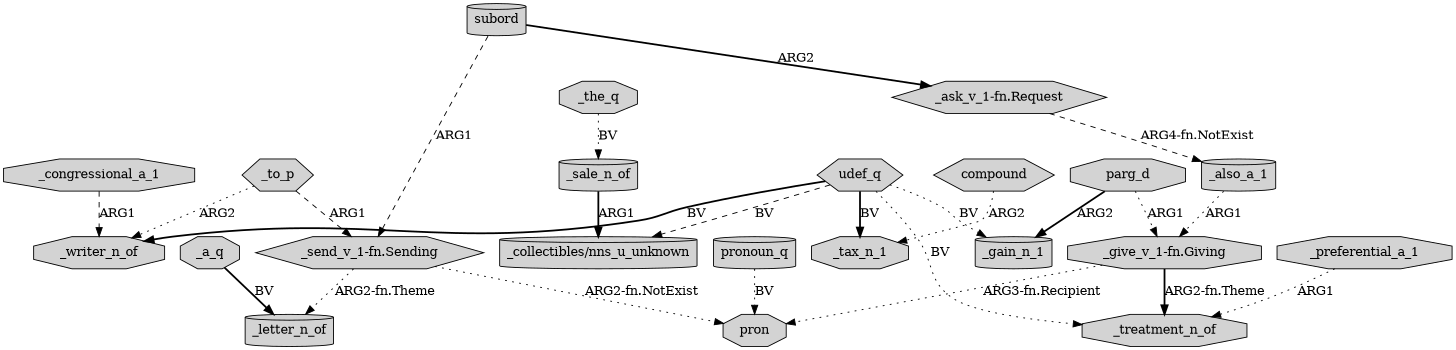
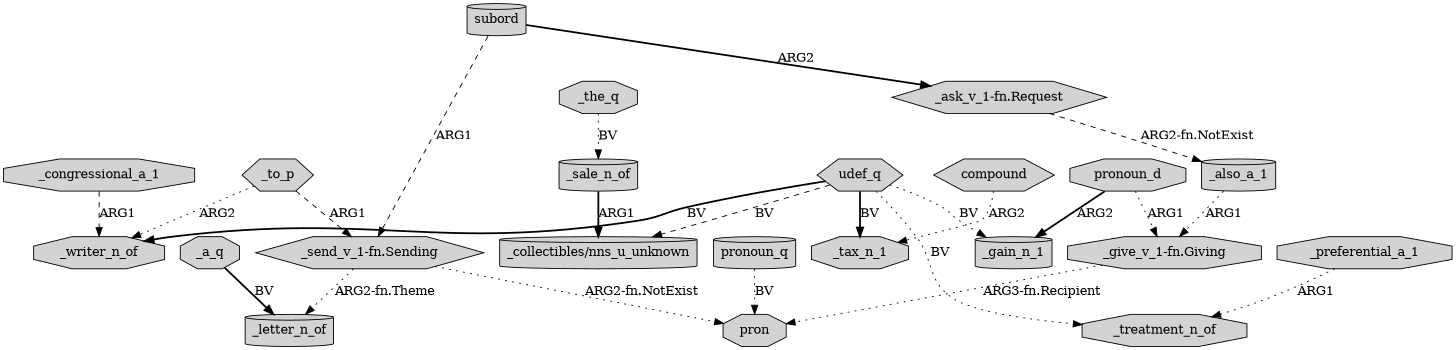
edge "_ask_v_1-fn.Request" -> "_also_a_1": label "ARG4-fn.NotExist" -> "ARG2-fn.NotExist"
node "parg_d": label "parg_d" -> "pronoun_d"
edge "_give_v_1-fn.Giving" -> "_treatment_n_of": removed, label "ARG2-fn.Theme"
